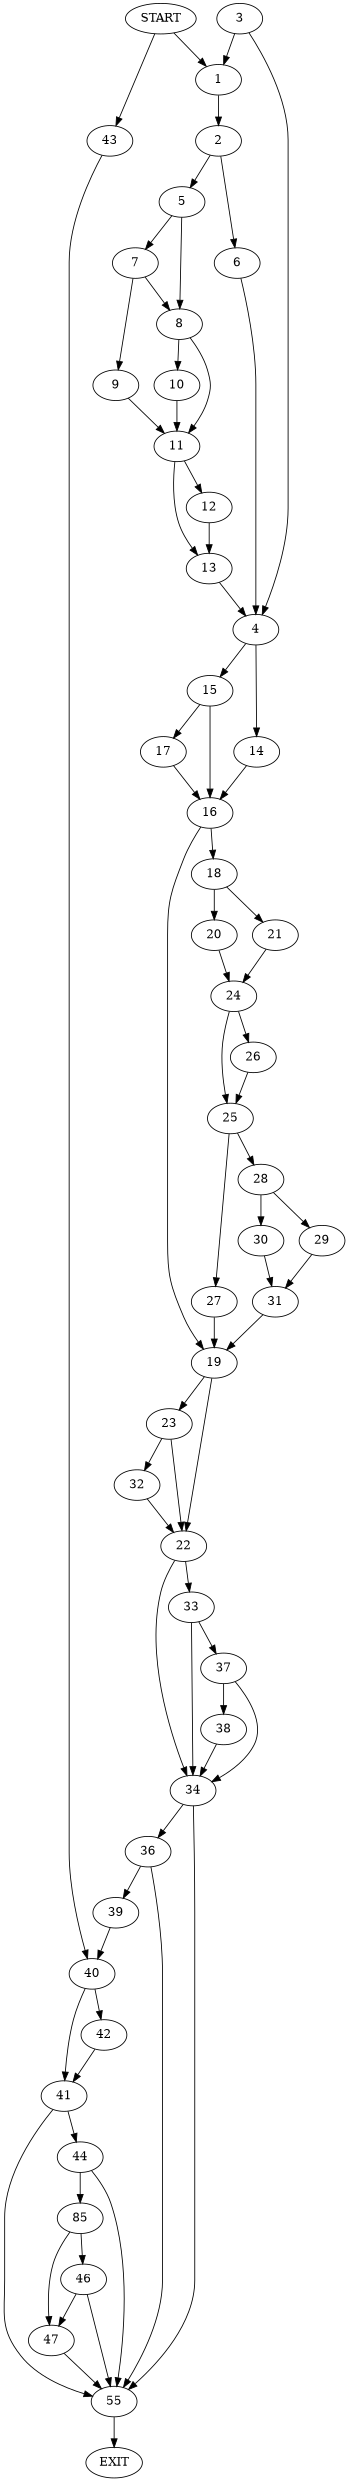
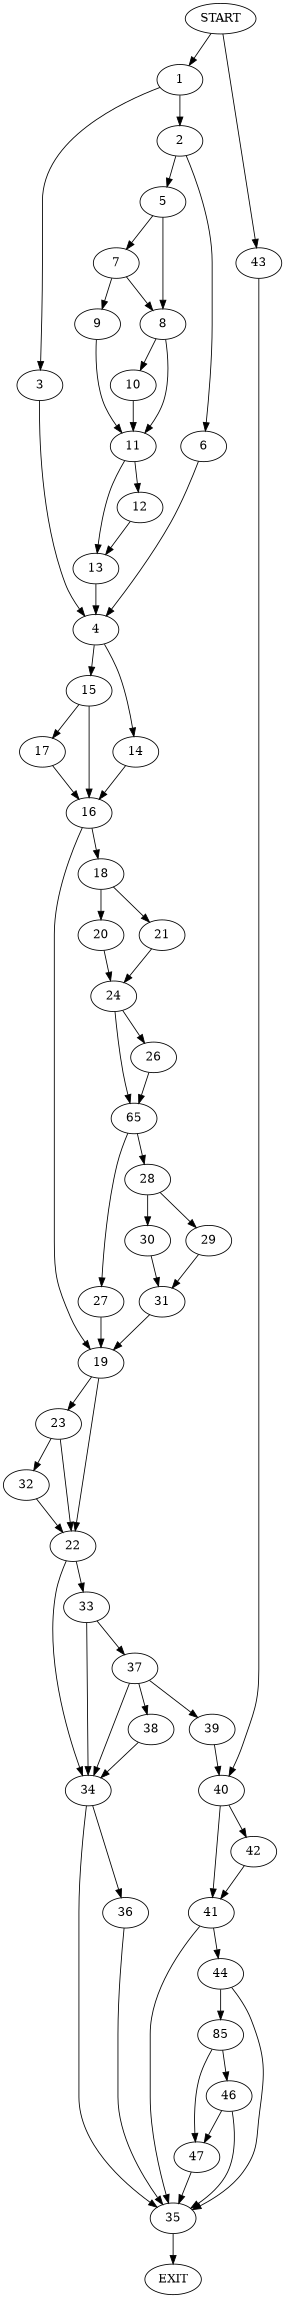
edge "3" -> "1": reversed
node "25": label "25" -> "65"
edge "36" -> "39": now "37" -> "39"
node "55": label "55" -> "35"
